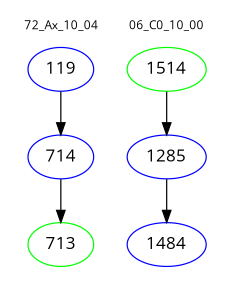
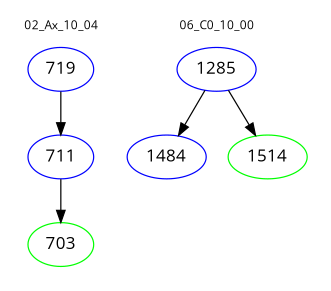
cluster "72_Ax_10_04": label "72_Ax_10_04" -> "02_Ax_10_04"
node "119": label "119" -> "719"
edge "1514" -> "1285": reversed
node "714": label "714" -> "711"
node "713": label "713" -> "703"
